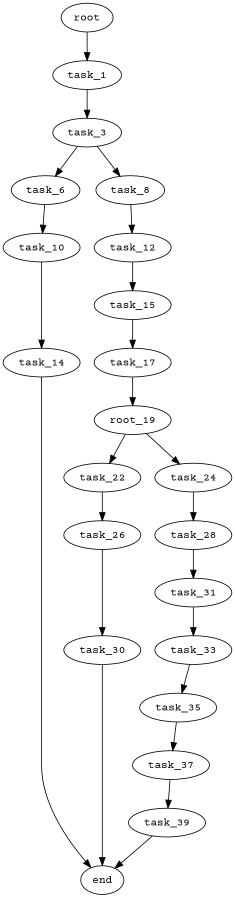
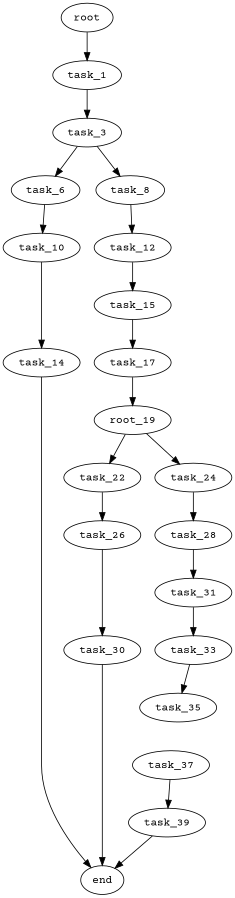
edge "task_35" -> "task_37": removed
